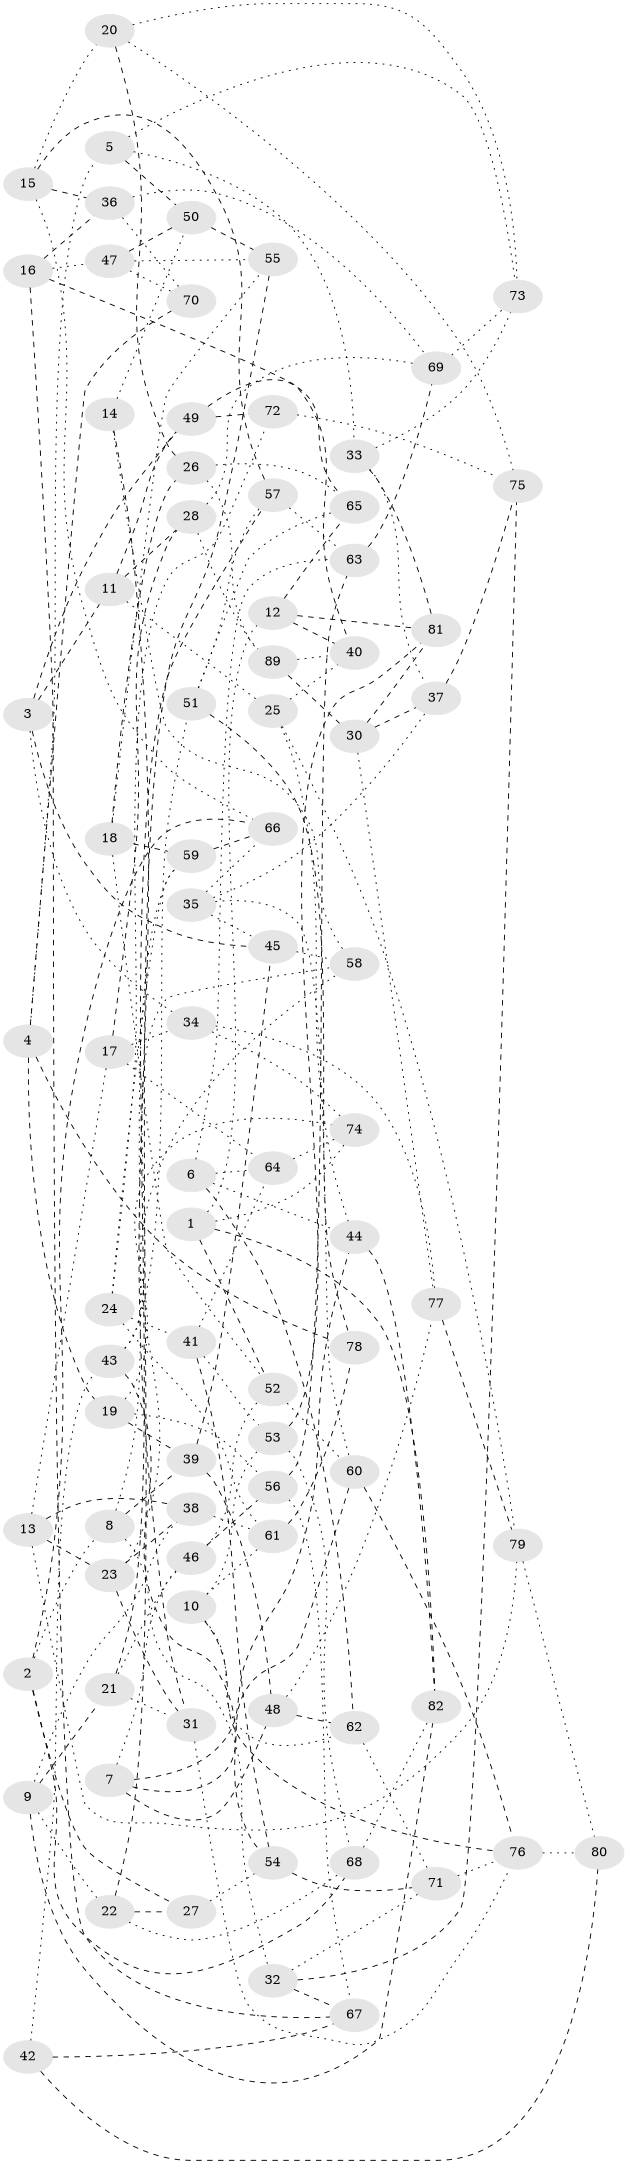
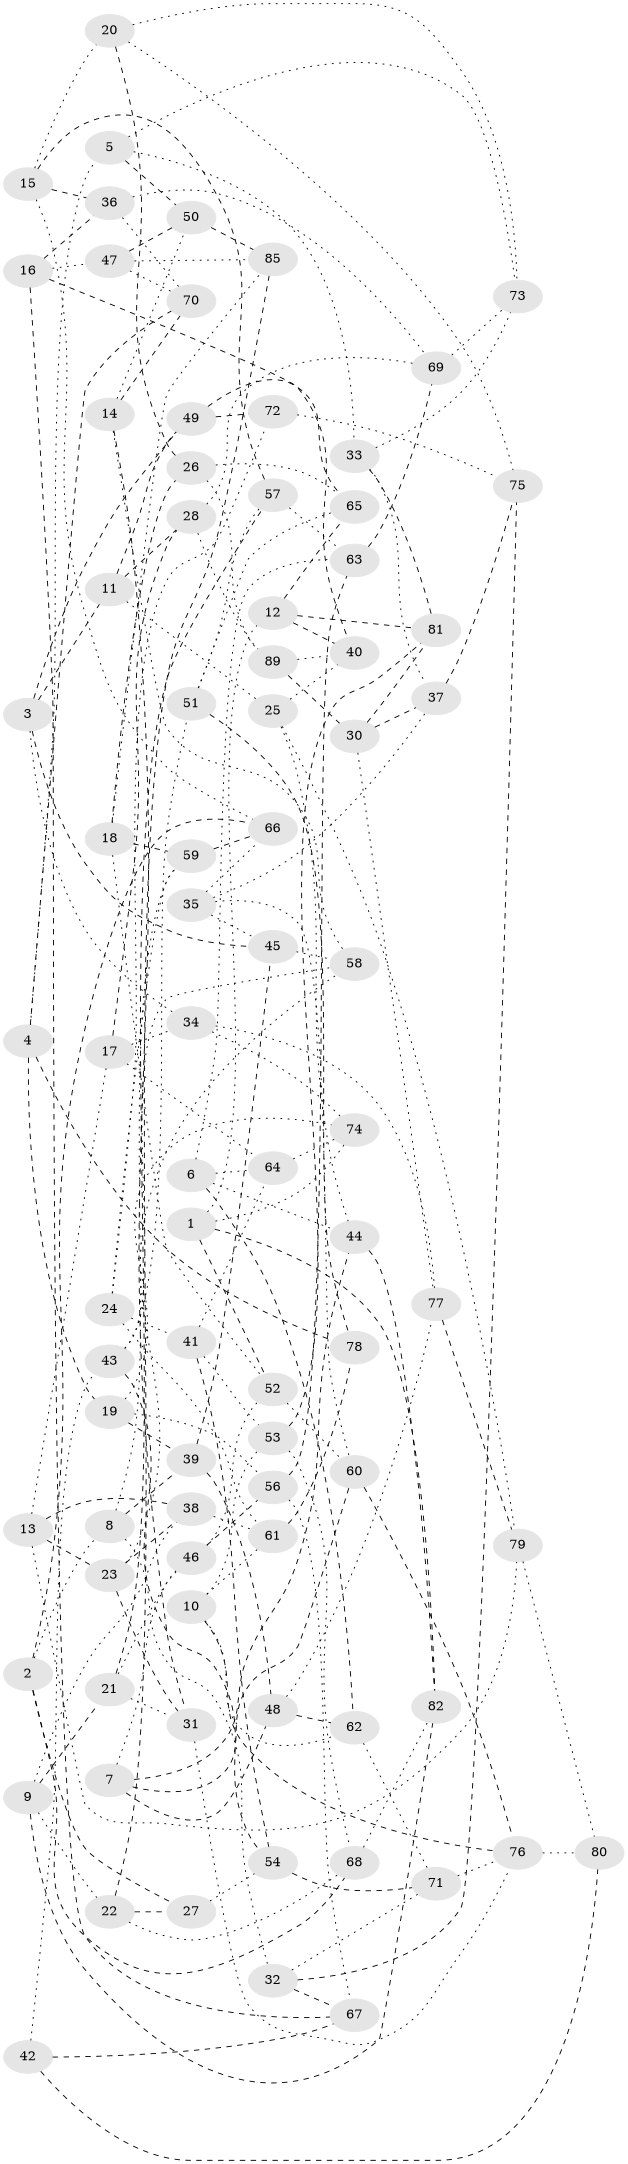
node "55": label "55" -> "85"
edge "70" -- "14": added
